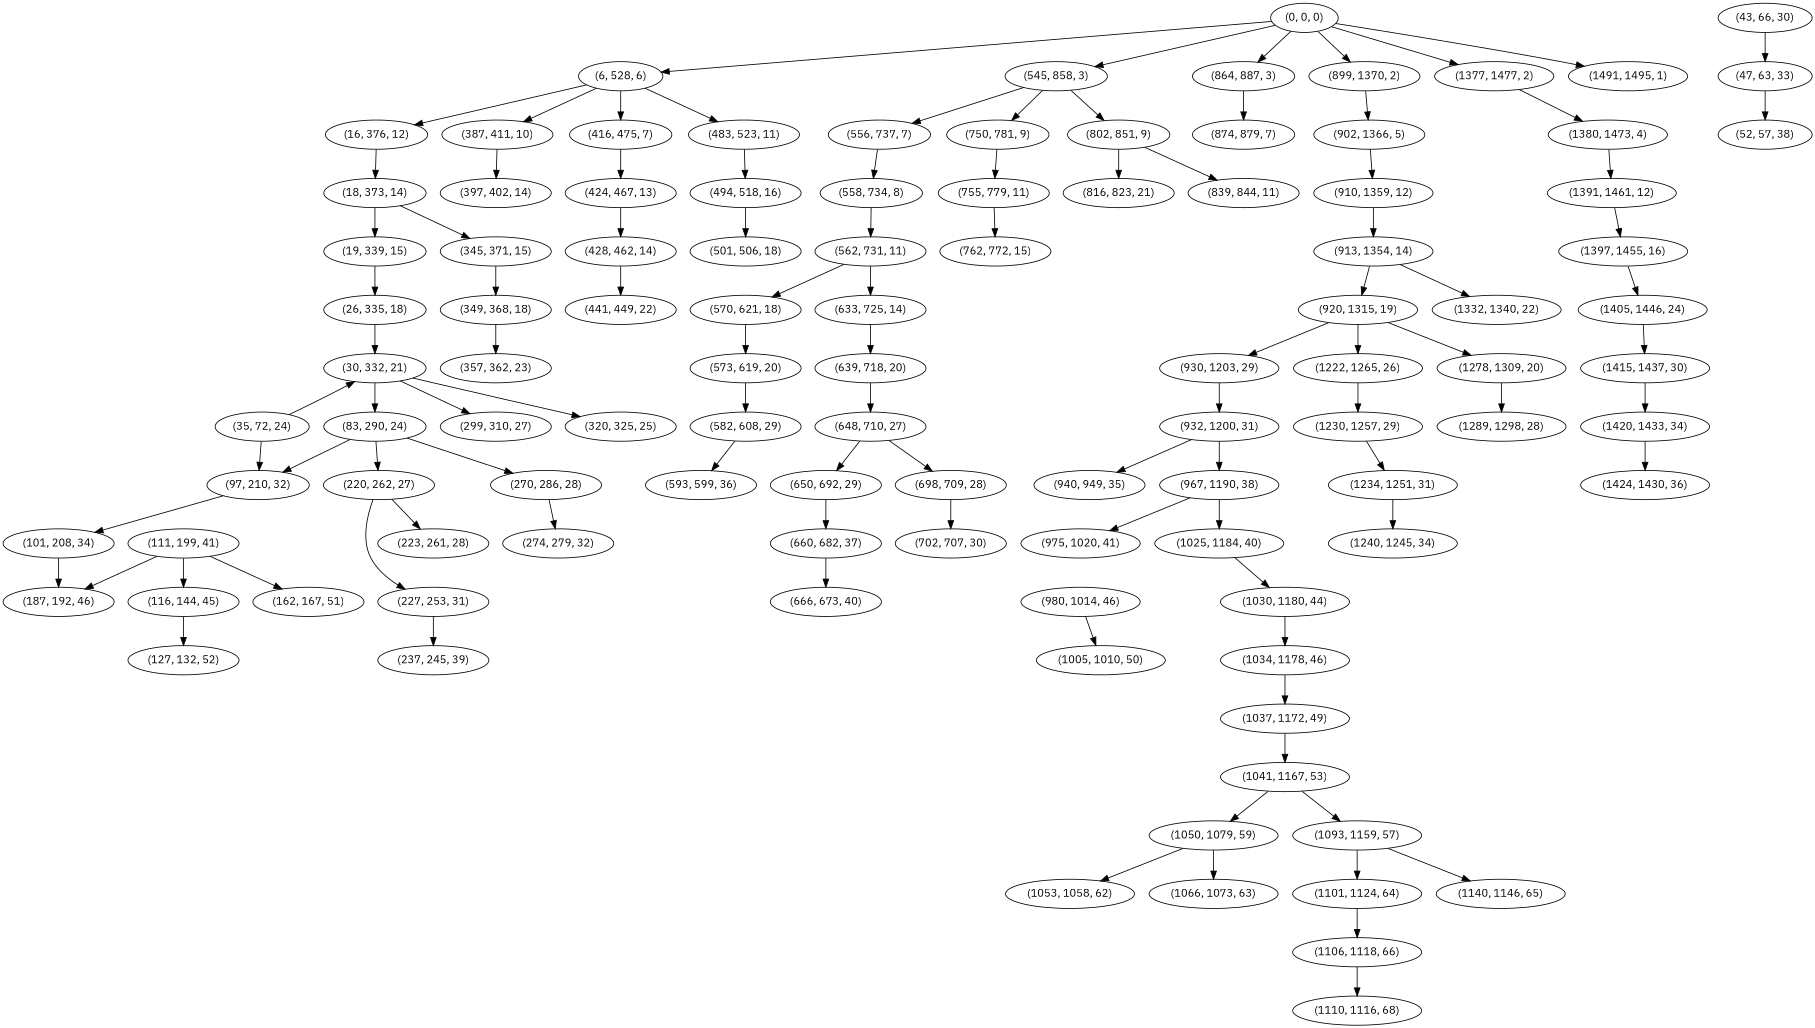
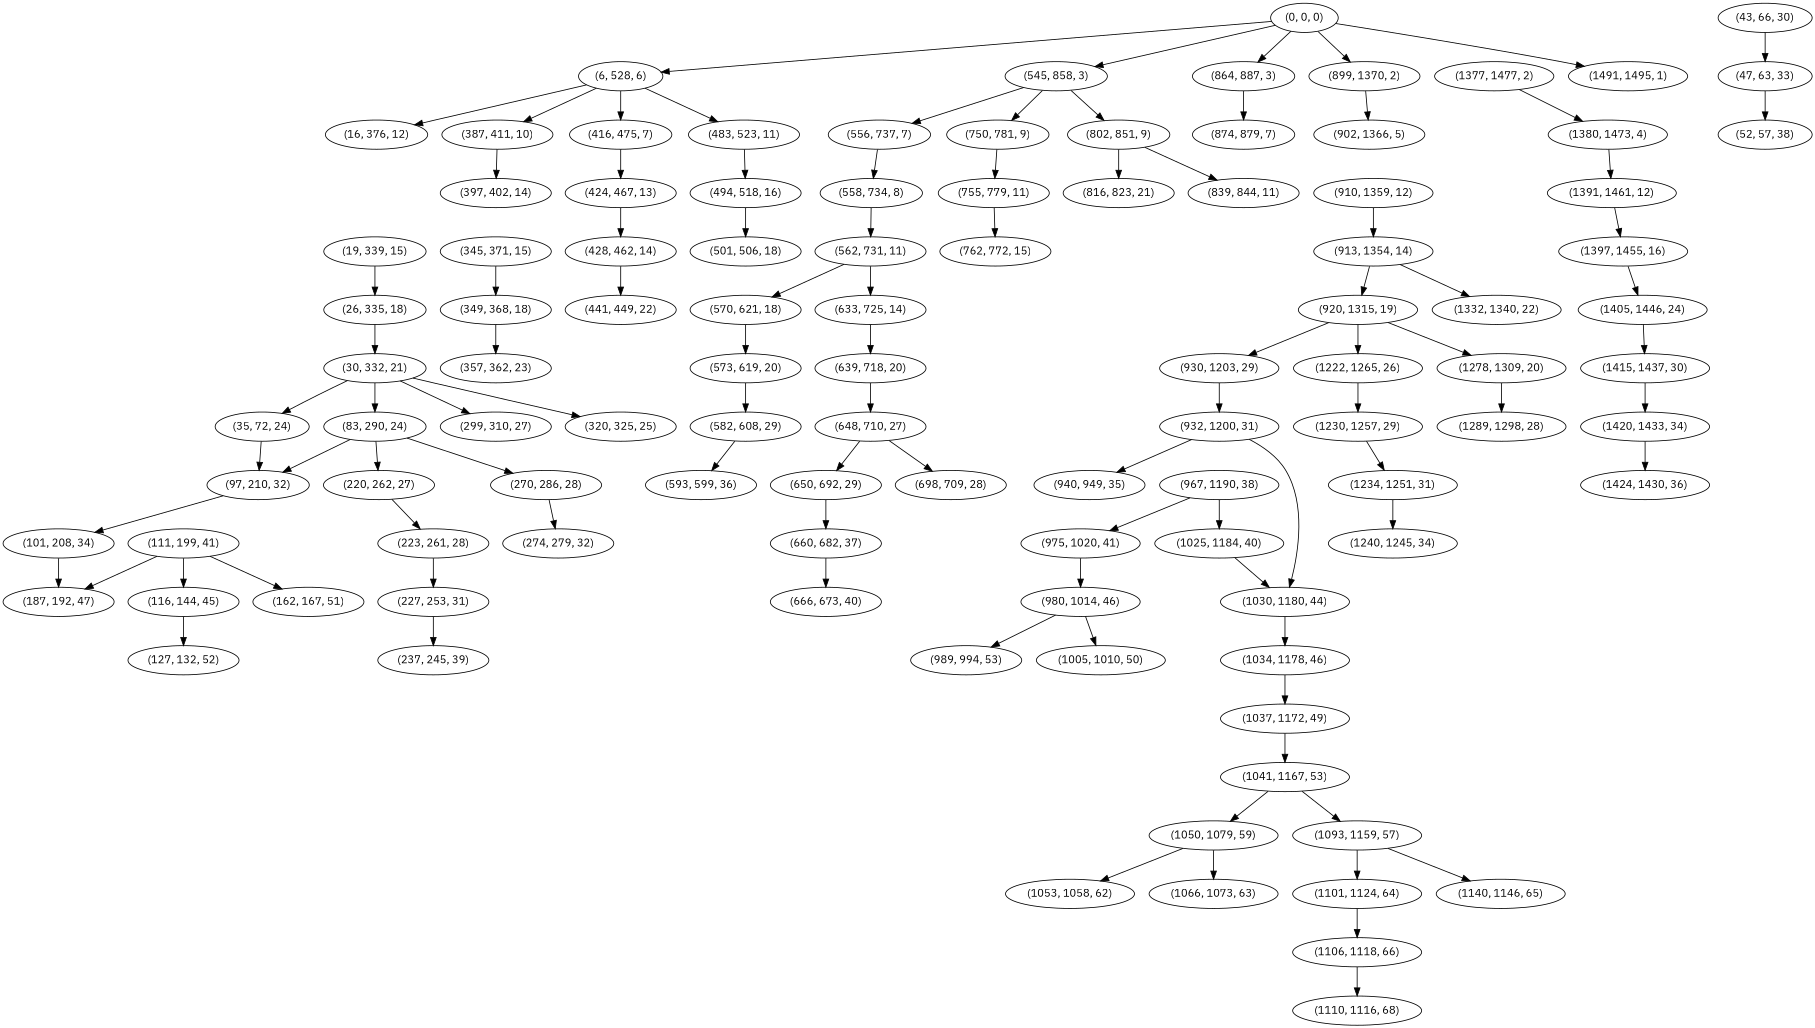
edge "(0, 0, 0)" -> "(1377, 1477, 2)": removed
edge "(902, 1366, 5)" -> "(910, 1359, 12)": removed
node "(18, 373, 14)": removed
edge "(35, 72, 24)" -> "(30, 332, 21)": reversed
edge "(932, 1200, 31)" -> "(967, 1190, 38)": now "(932, 1200, 31)" -> "(1030, 1180, 44)"
node "(702, 707, 30)": removed
edge "(220, 262, 27)" -> "(227, 253, 31)": now "(223, 261, 28)" -> "(227, 253, 31)"
edge "(975, 1020, 41)" -> "(980, 1014, 46)": added
node "(187, 192, 46)": label "(187, 192, 46)" -> "(187, 192, 47)"
node "(989, 994, 53)": added
